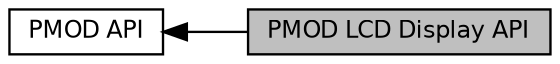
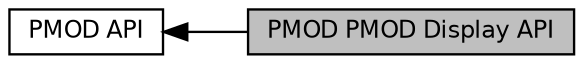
node "PMOD LCD Display API": label "PMOD LCD Display API" -> "PMOD PMOD Display API"
